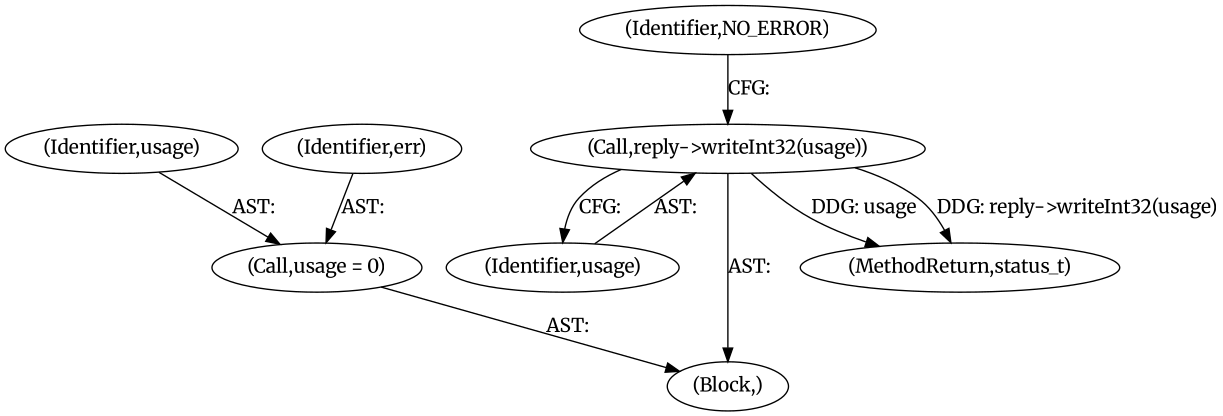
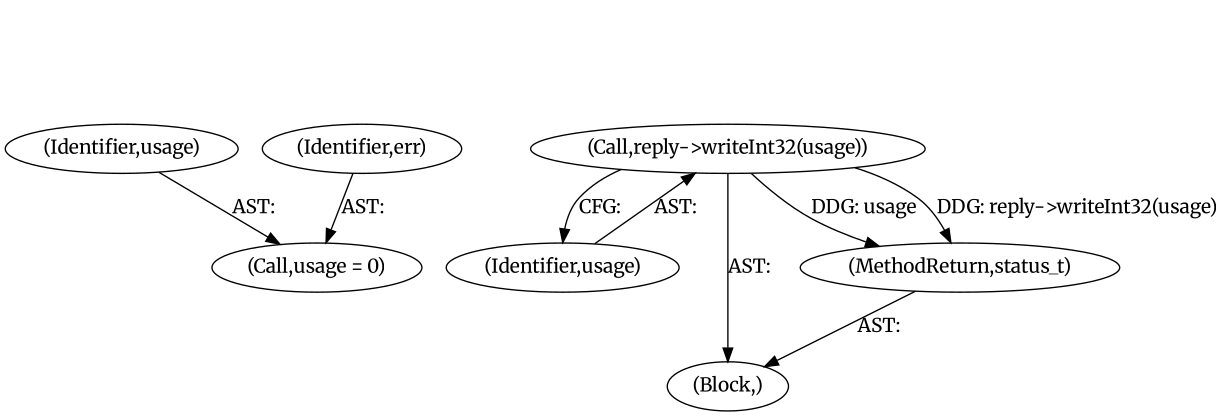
node "(Identifier,NO_ERROR)": removed
edge "(Call,usage = 0)" -> "(Block,)": now "(MethodReturn,status_t)" -> "(Block,)"
